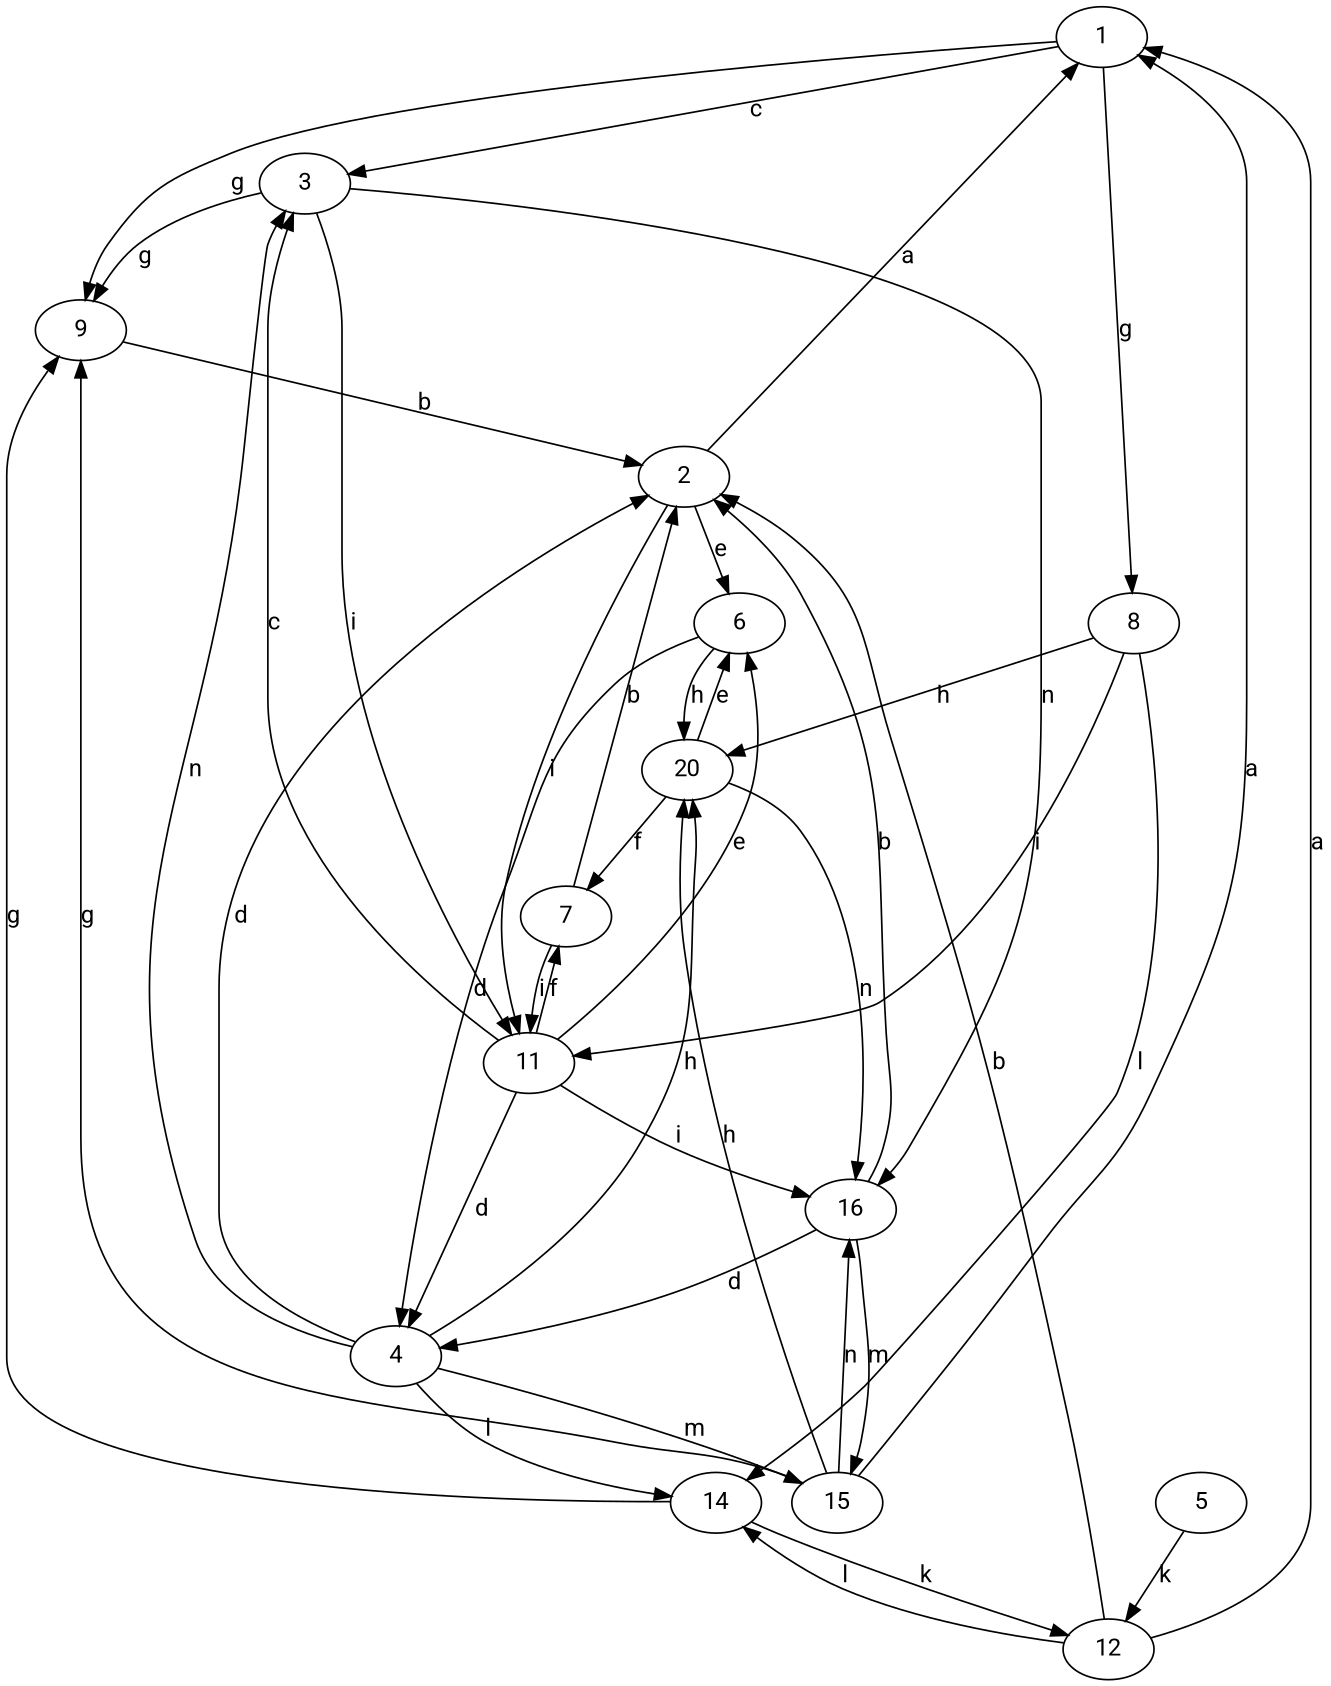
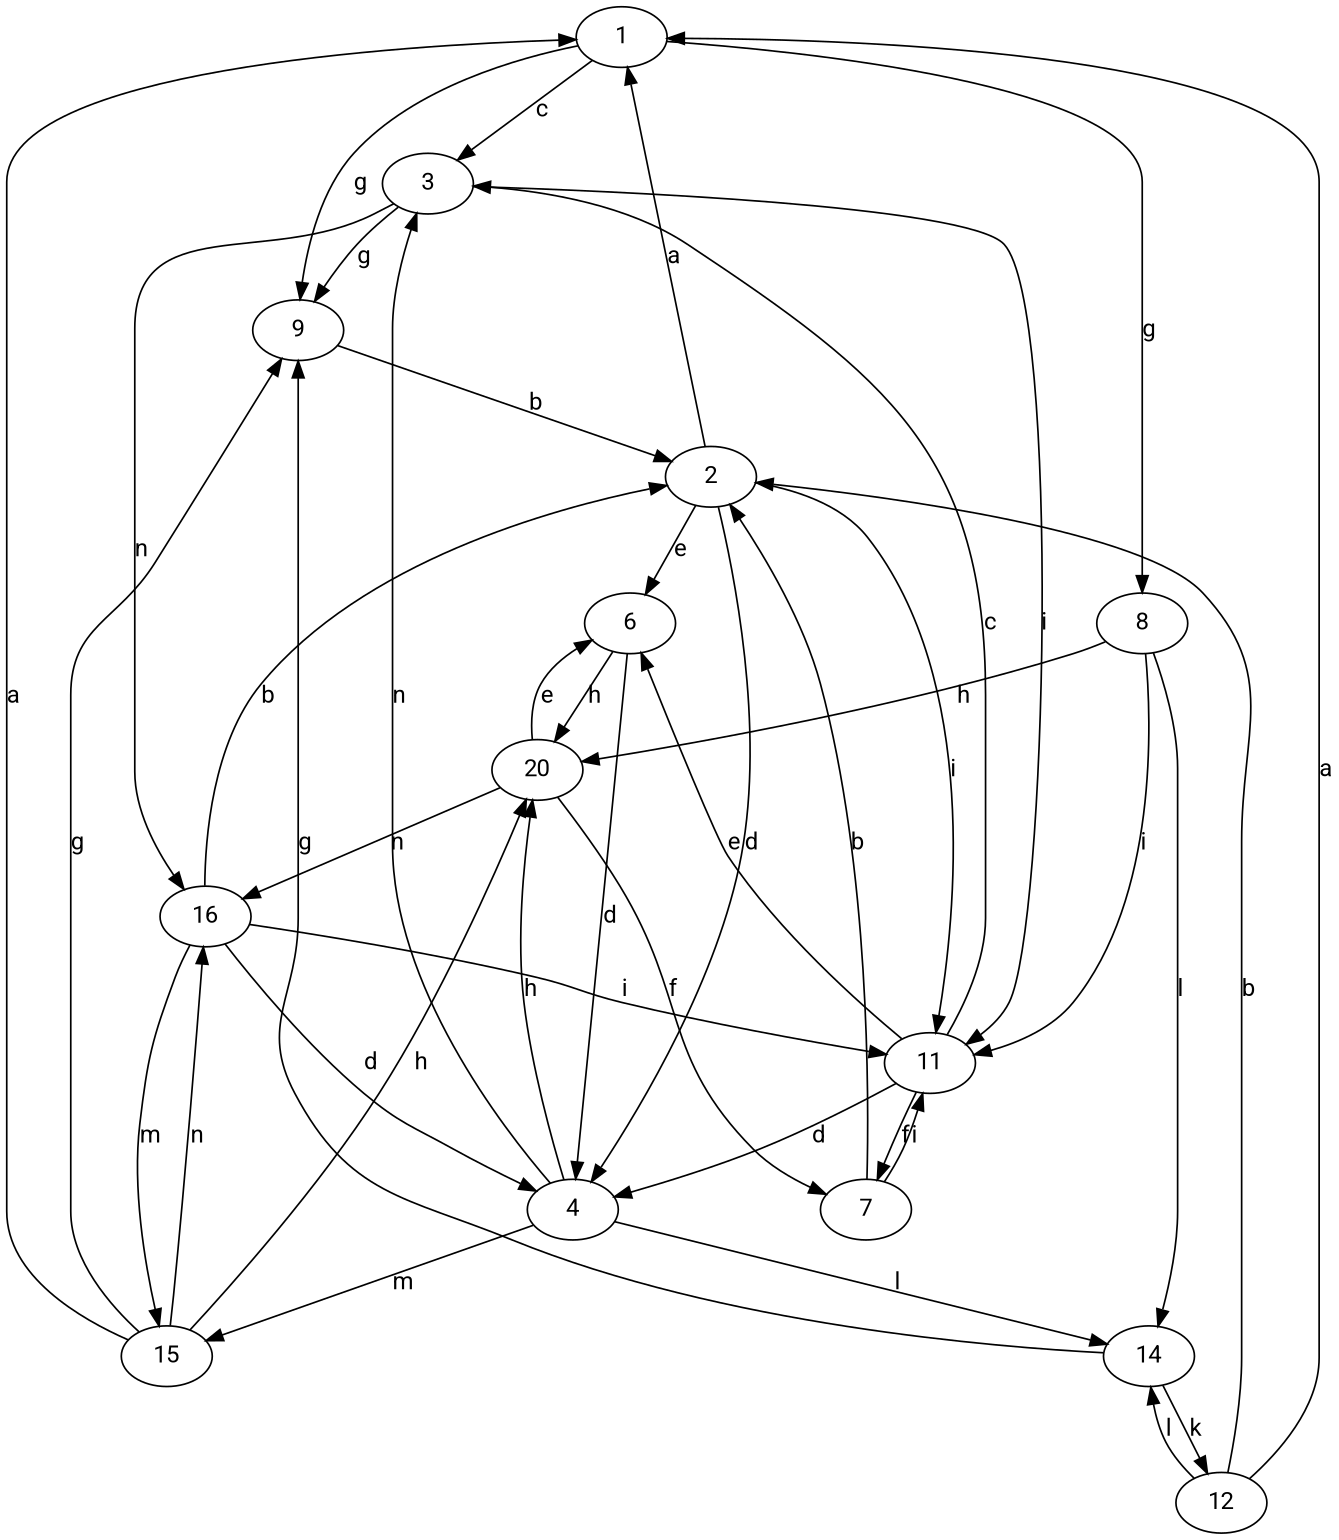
edge "4" -> "2": reversed
edge "11" -> "16": reversed
node "5": removed
